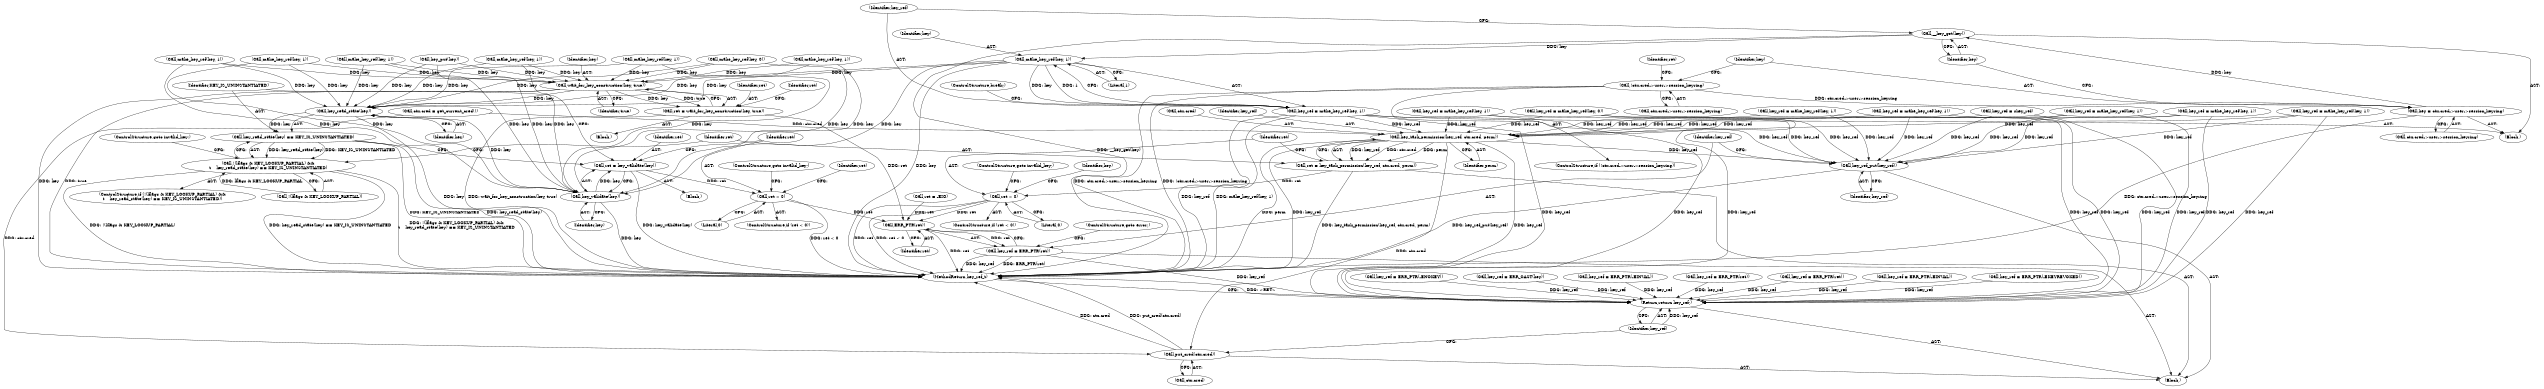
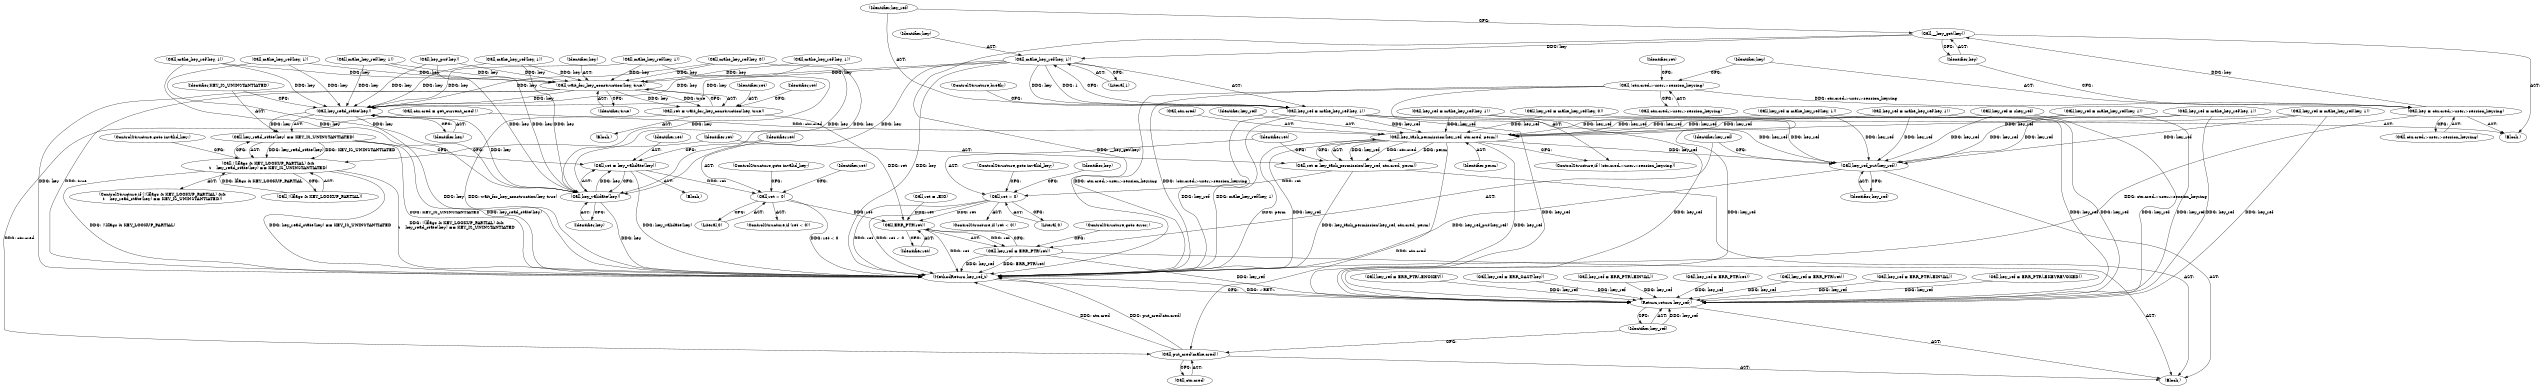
edge "(Identifier,KEY_IS_UNINSTANTIATED)" -> "(Call,ret = key_validate(key))": now "(Identifier,KEY_IS_UNINSTANTIATED)" -> "(Call,key_read_state(key))"
edge "(Call,key_ref = make_key_ref(key, 0))" -> "(Call,key_ref_put(key_ref))": removed, label "DDG: key_ref"
edge "(Call,key_task_permission(key_ref, ctx.cred, perm))" -> "(Identifier,perm)": now "(Call,key_task_permission(key_ref, ctx.cred, perm))" -> "(ControlStructure,if (!ctx.cred->user->session_keyring))"
node "(Call,put_cred(ctx.cred))": label "(Call,put_cred(ctx.cred))" -> "(Call,put_cred(make.cred))"
